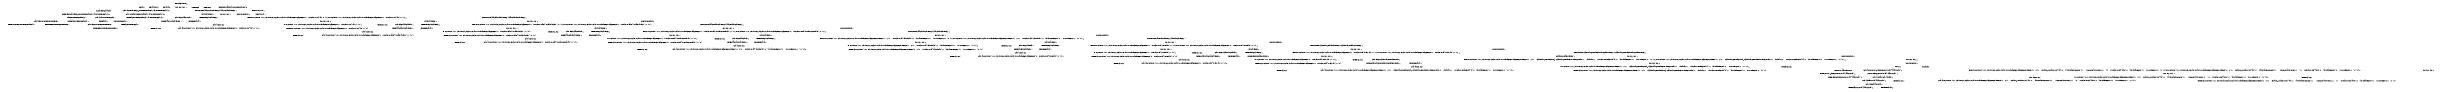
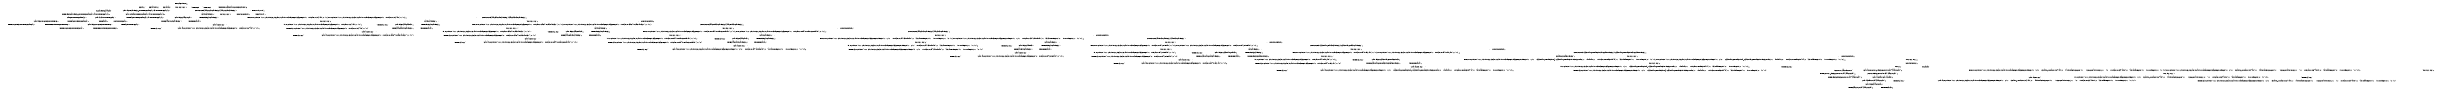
node "(IDENTIFIER,IntrospectionHelper,PRIMITIVE_TYPE_MAP.get(arg))": added
